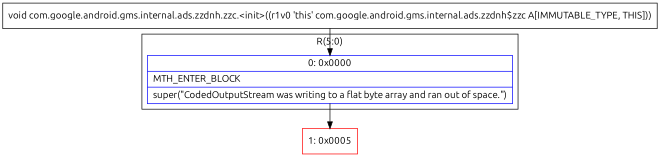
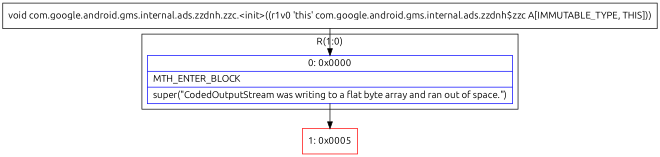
cluster "R(5:0)": label "R(5:0)" -> "R(1:0)"
